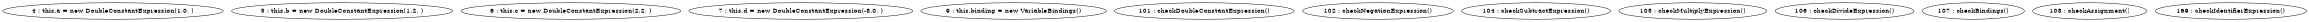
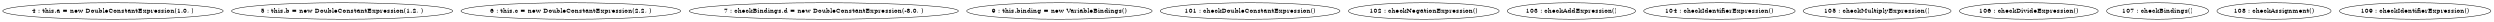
node "7 : this.d = new DoubleConstantExpression(-8.0, )": label "7 : this.d = new DoubleConstantExpression(-8.0, )" -> "7 : checkBindings.d = new DoubleConstantExpression(-8.0, )"
node "104 : checkSubtractExpression()": label "104 : checkSubtractExpression()" -> "104 : checkIdentifierExpression()"
node "103 : checkAddExpression()": added
node "169 : checkIdentifierExpression()": label "169 : checkIdentifierExpression()" -> "109 : checkIdentifierExpression()"
